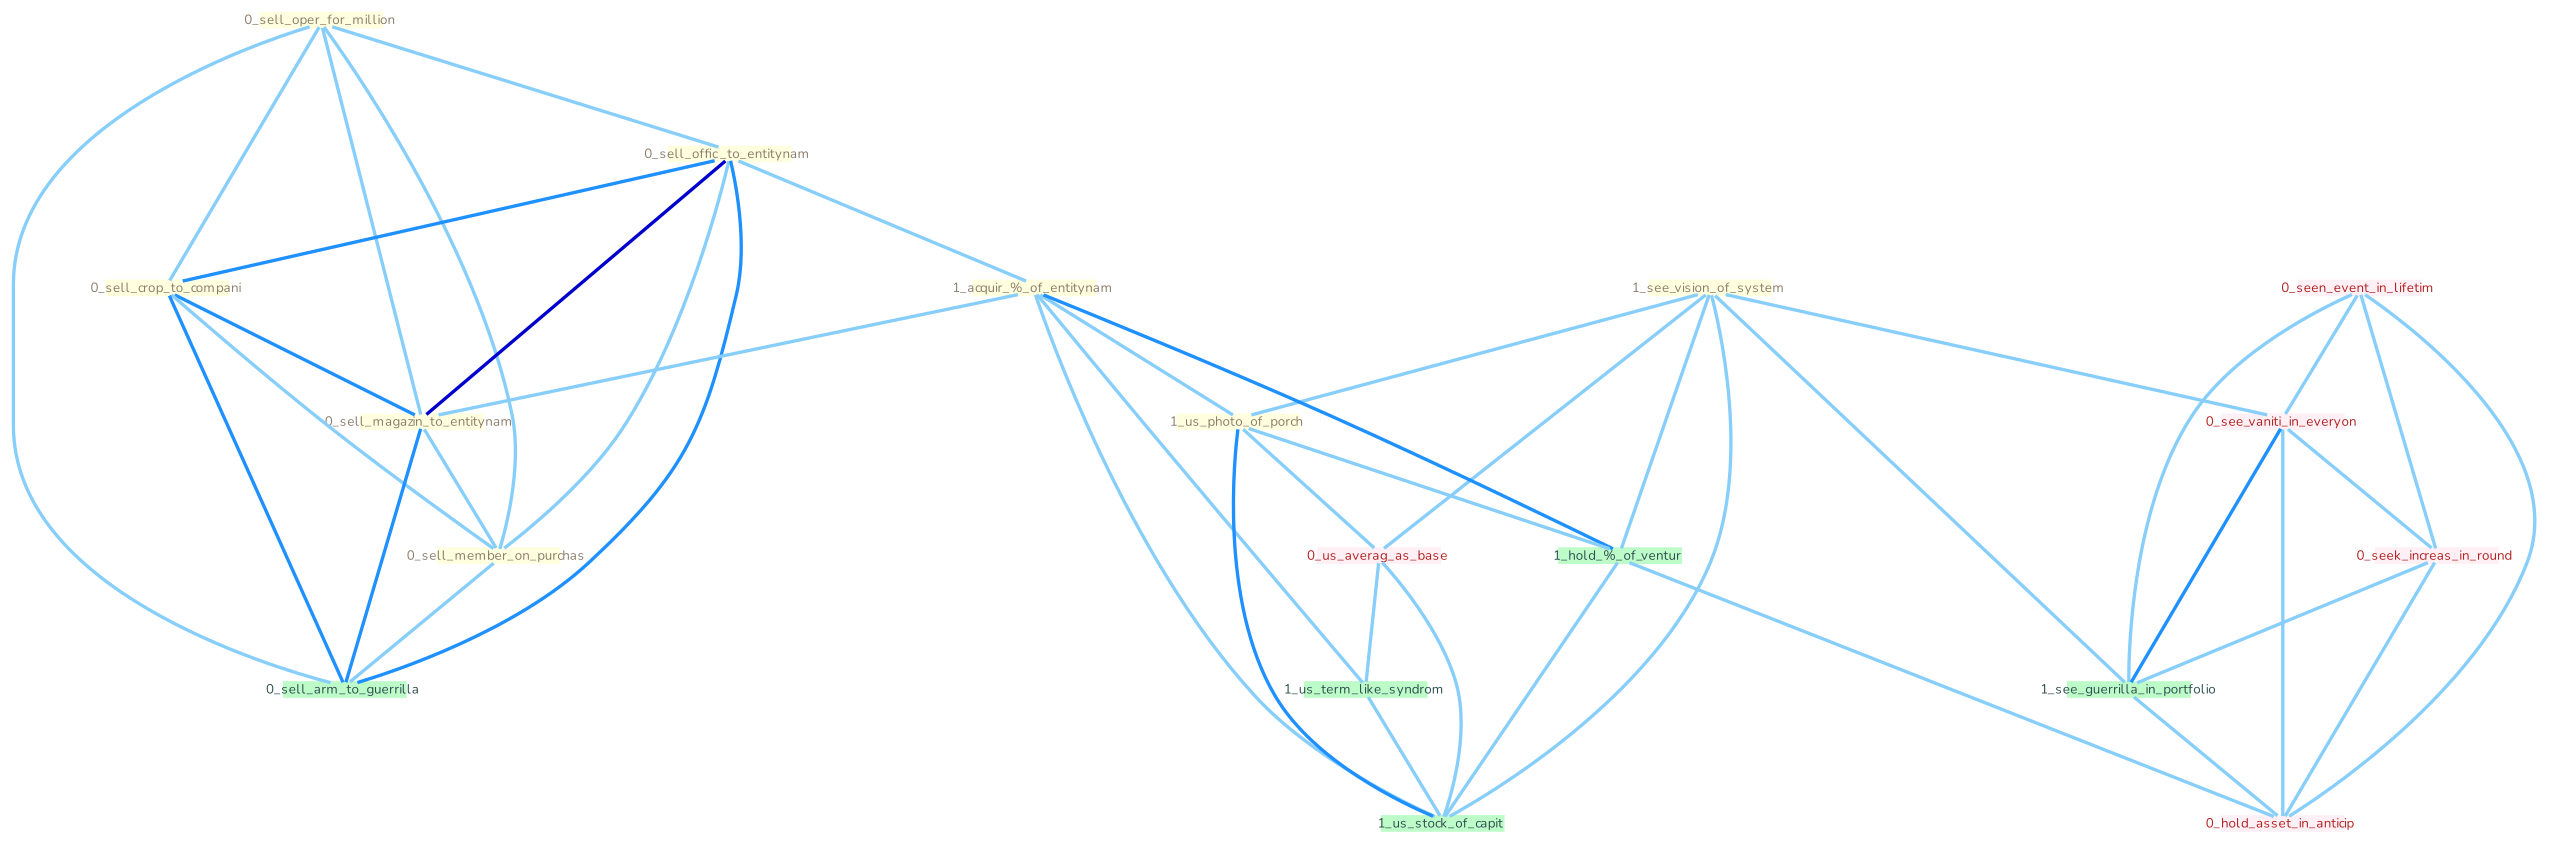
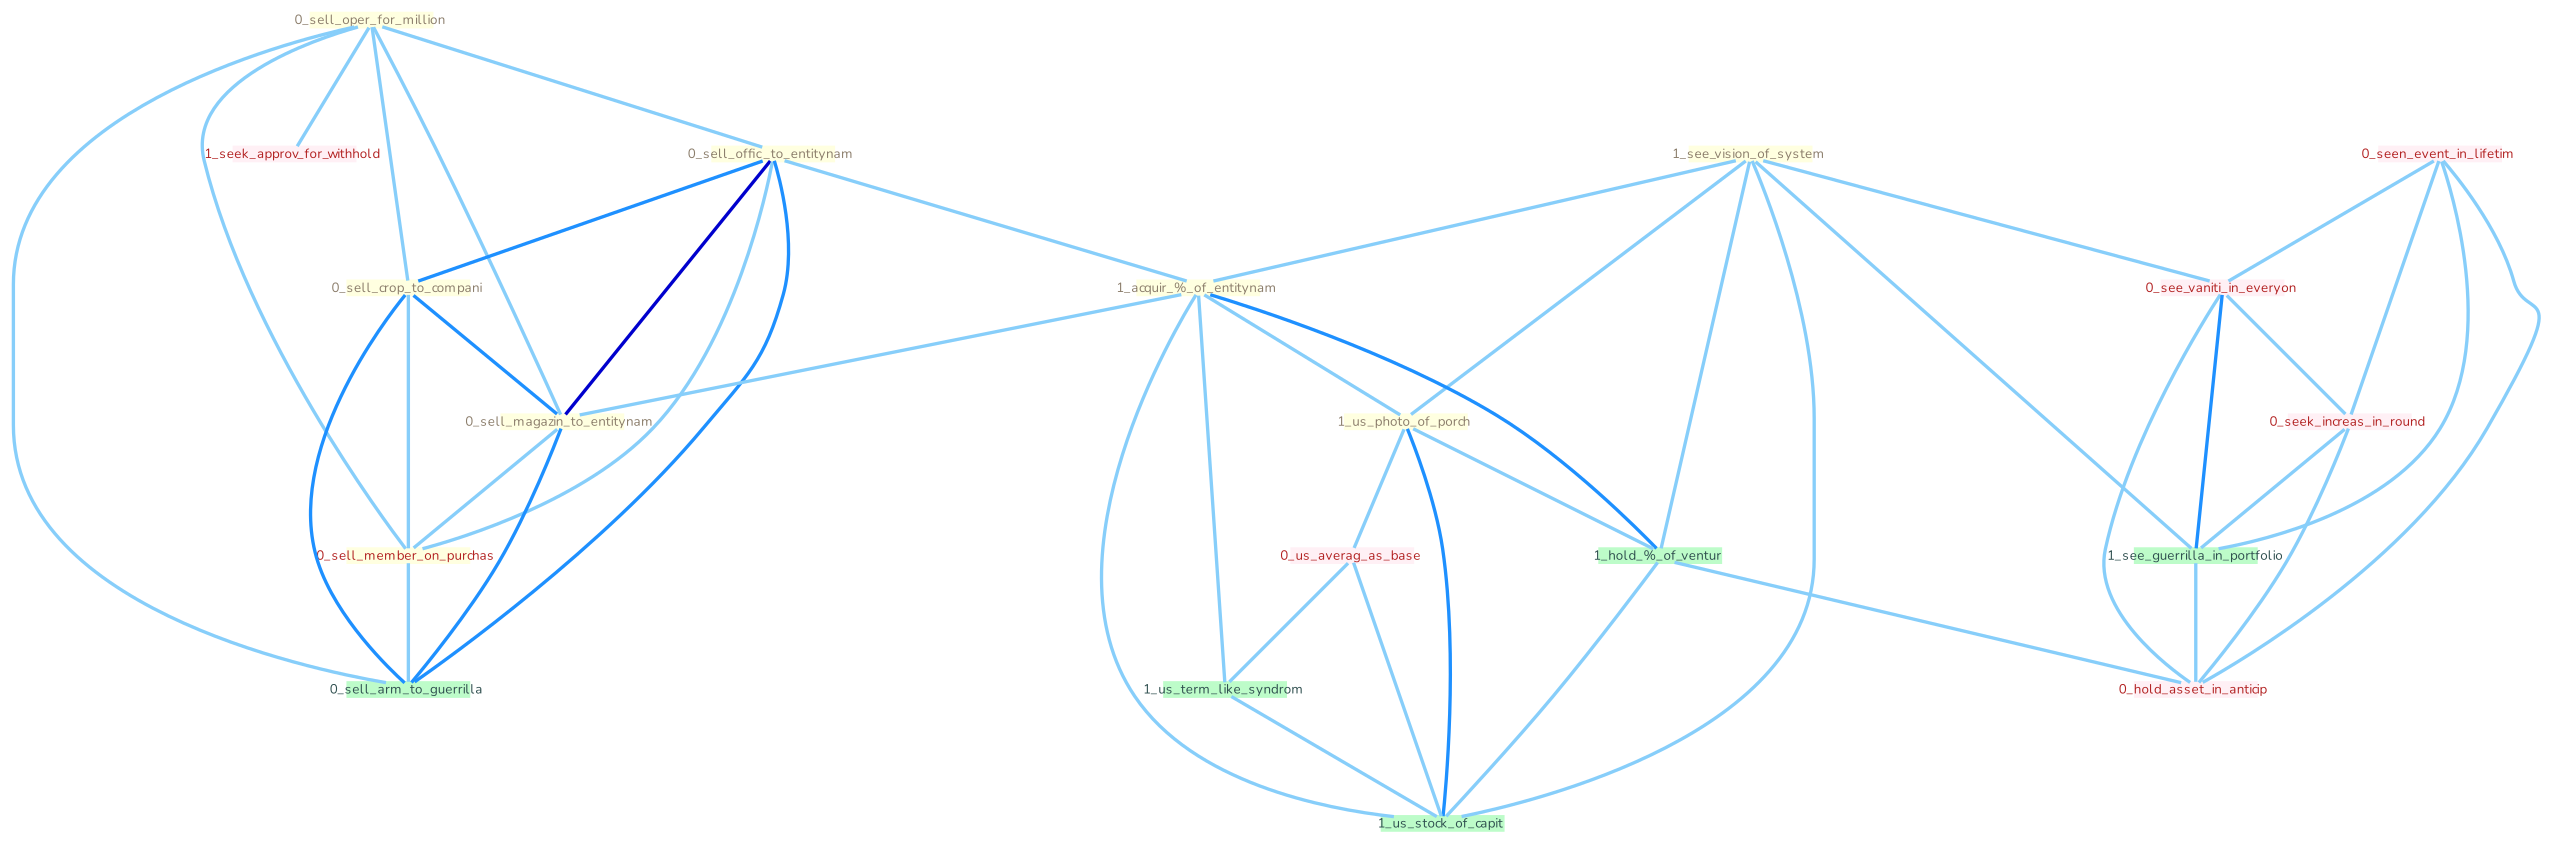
node "1_seek_approv_for_withhold": added
edge "1_see_vision_of_system" -- "0_us_averag_as_base": now "1_see_vision_of_system" -- "1_acquir_%_of_entitynam"
node "0_sell_member_on_purchas": fontcolor #8b7d6b -> #b22222
